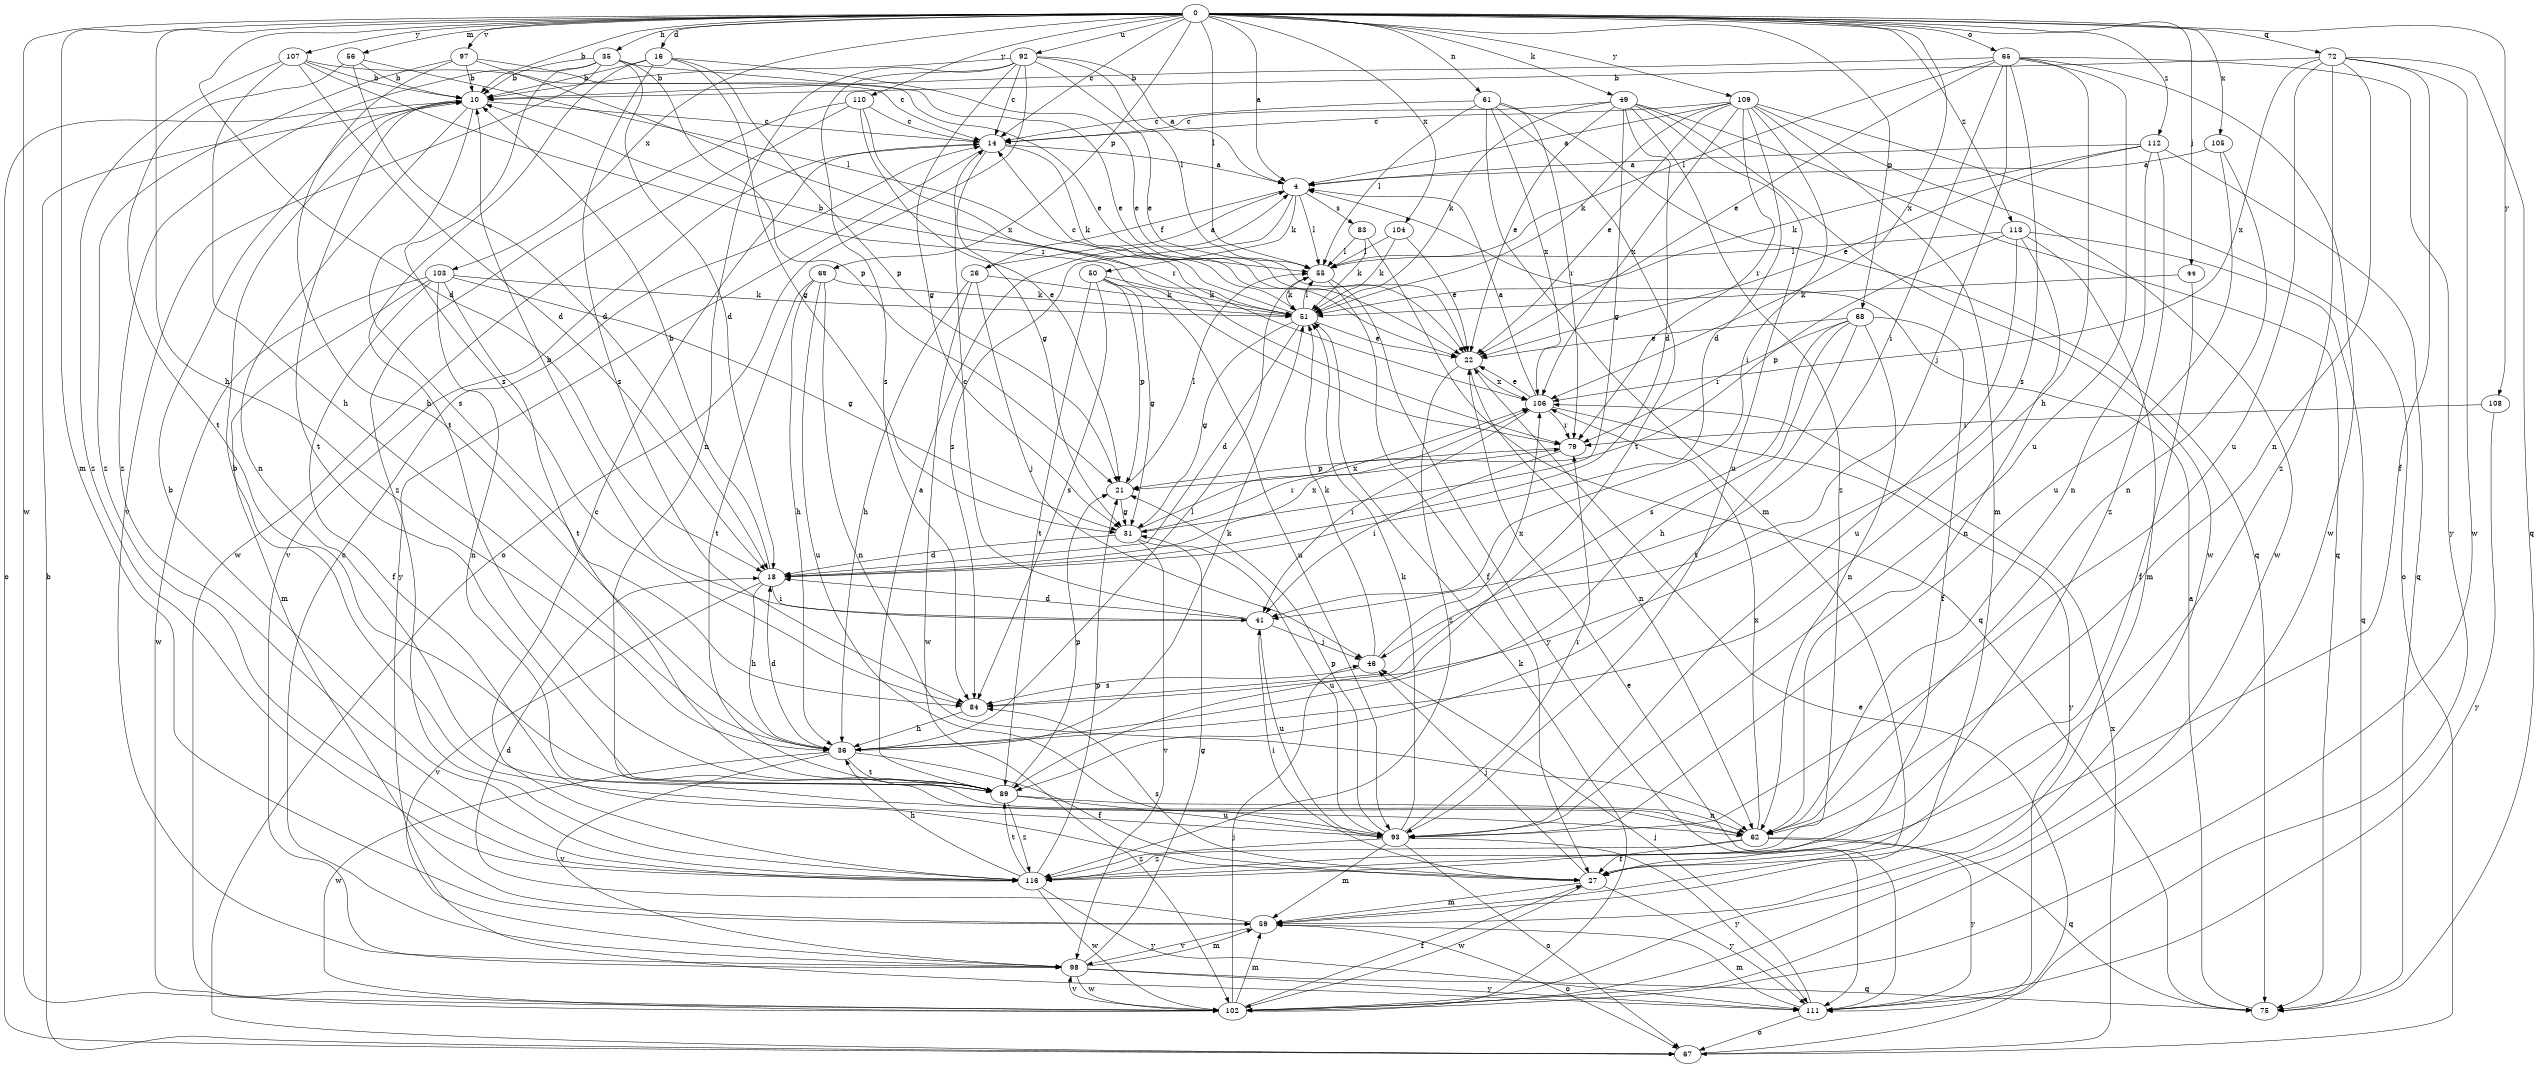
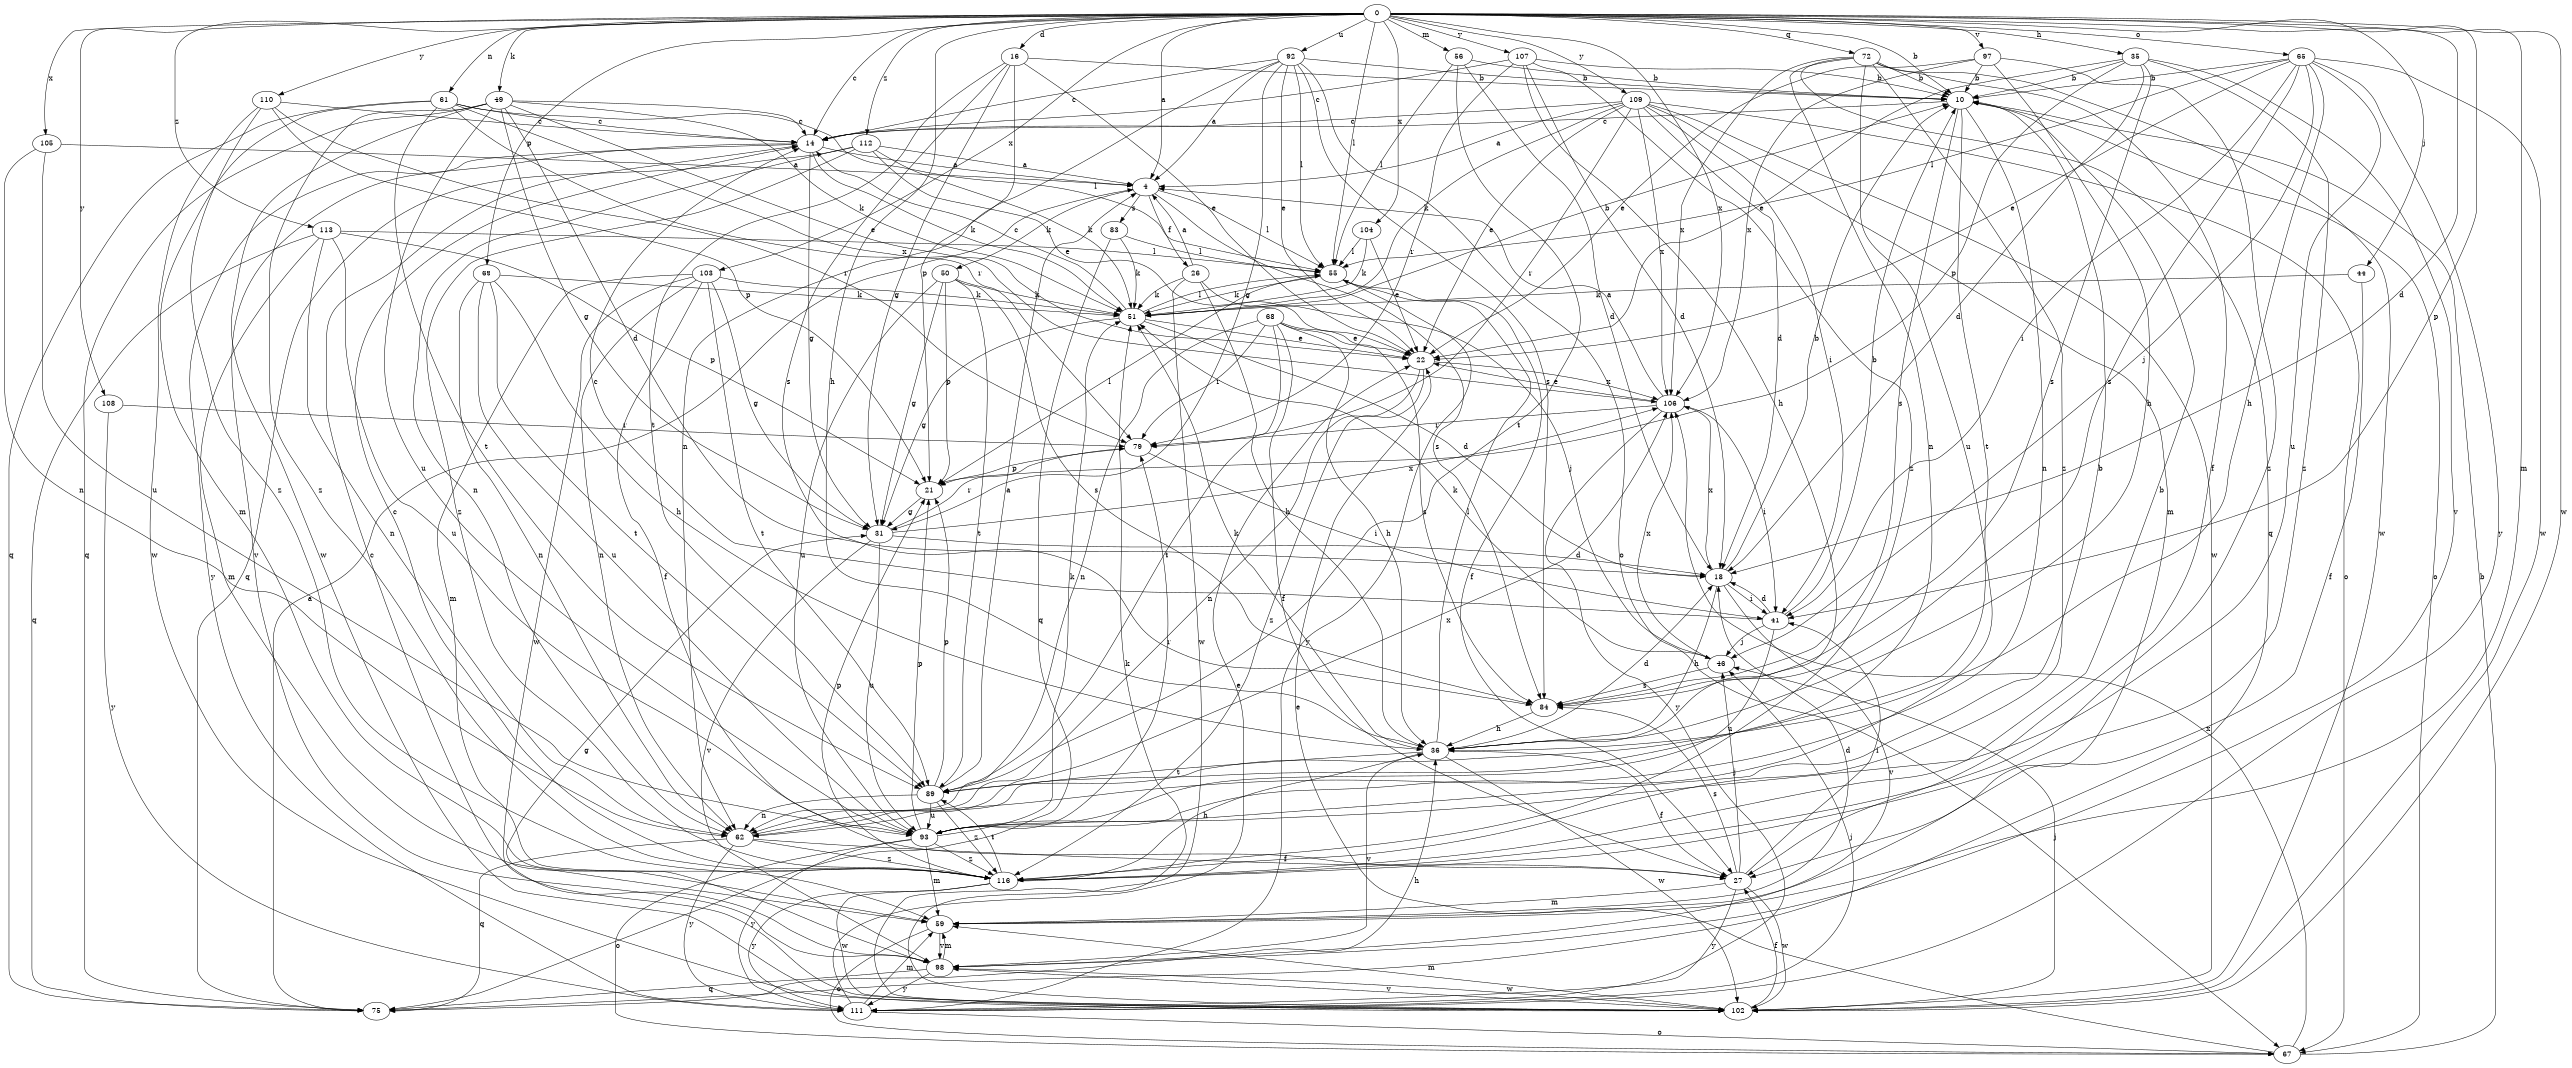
edge "0" -> "68": now "0" -> "41"
edge "110" -> "21": label "e" -> "p"
edge "75" -> "36": added, label "h"
